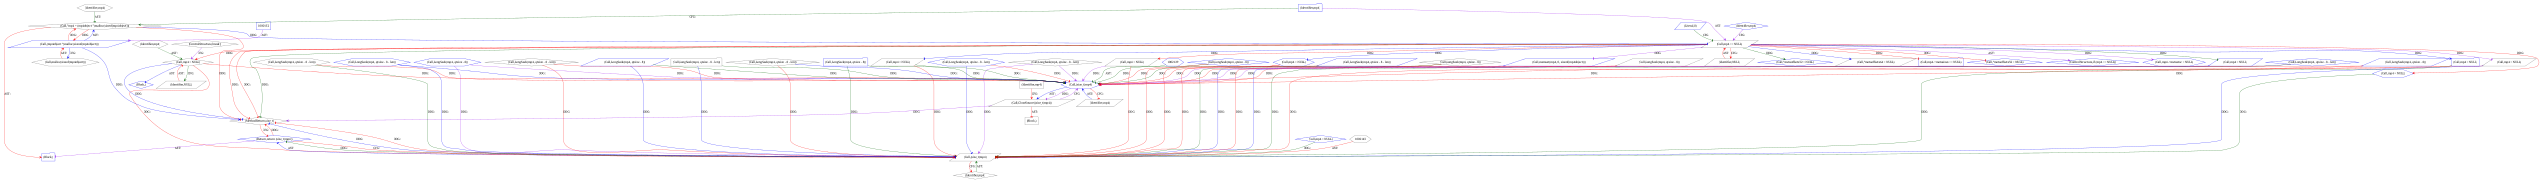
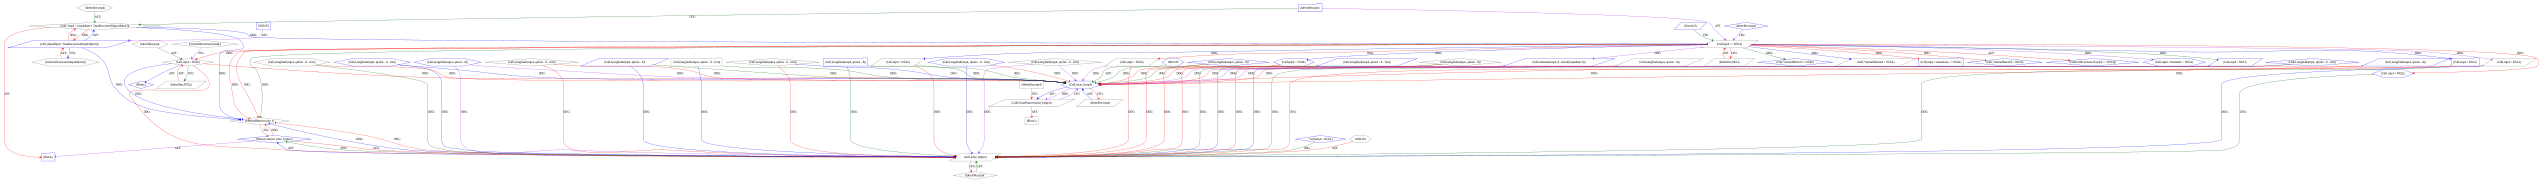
edge "(Call,*mp4 = (mp4object *)malloc(sizeof(mp4object)))" -> "(MethodReturn,size_t)": color red -> blue
edge "(Call,mp4 == NULL)" -> "(ControlStructure,if (mp4 == NULL))": color purple -> red
edge "(Call,CloseSource((size_t)mp4))" -> "(MethodReturn,size_t)": removed, label "DDG:"
